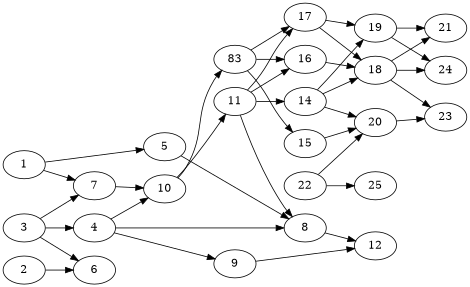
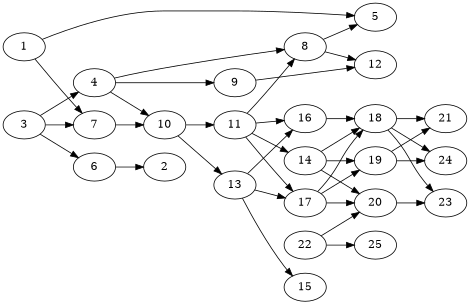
node "83": label "83" -> "13"
edge "15" -> "20": now "17" -> "20"
edge "5" -> "8": reversed
edge "2" -> "6": reversed
